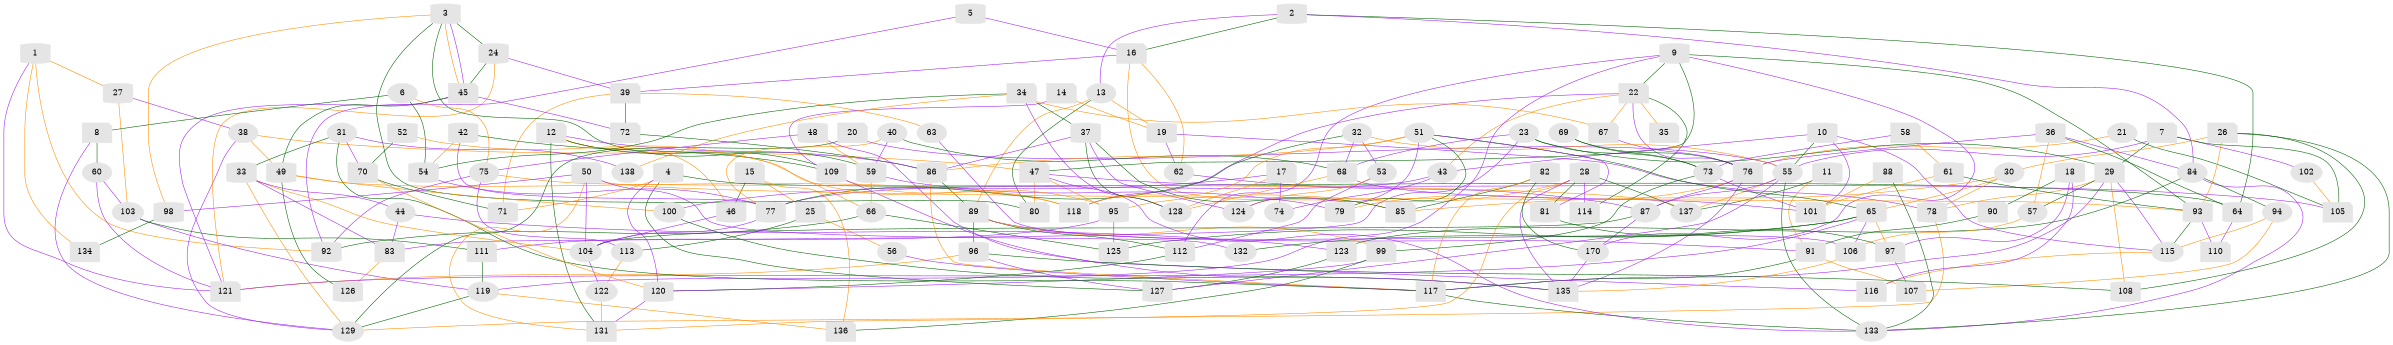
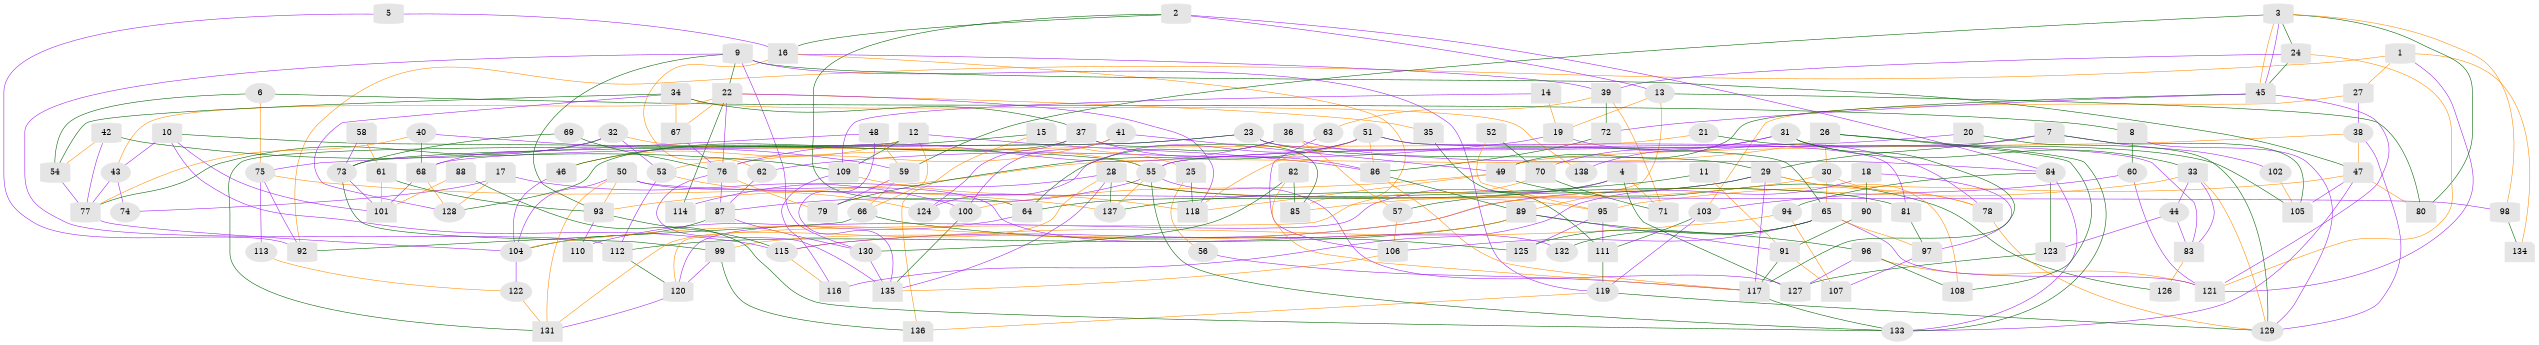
node "41": added
edge "35" -- "111": added
node "87": shape ellipse -> note
edge "25" -- "113": now "25" -- "118"
node "170": label "170" -> "130"
